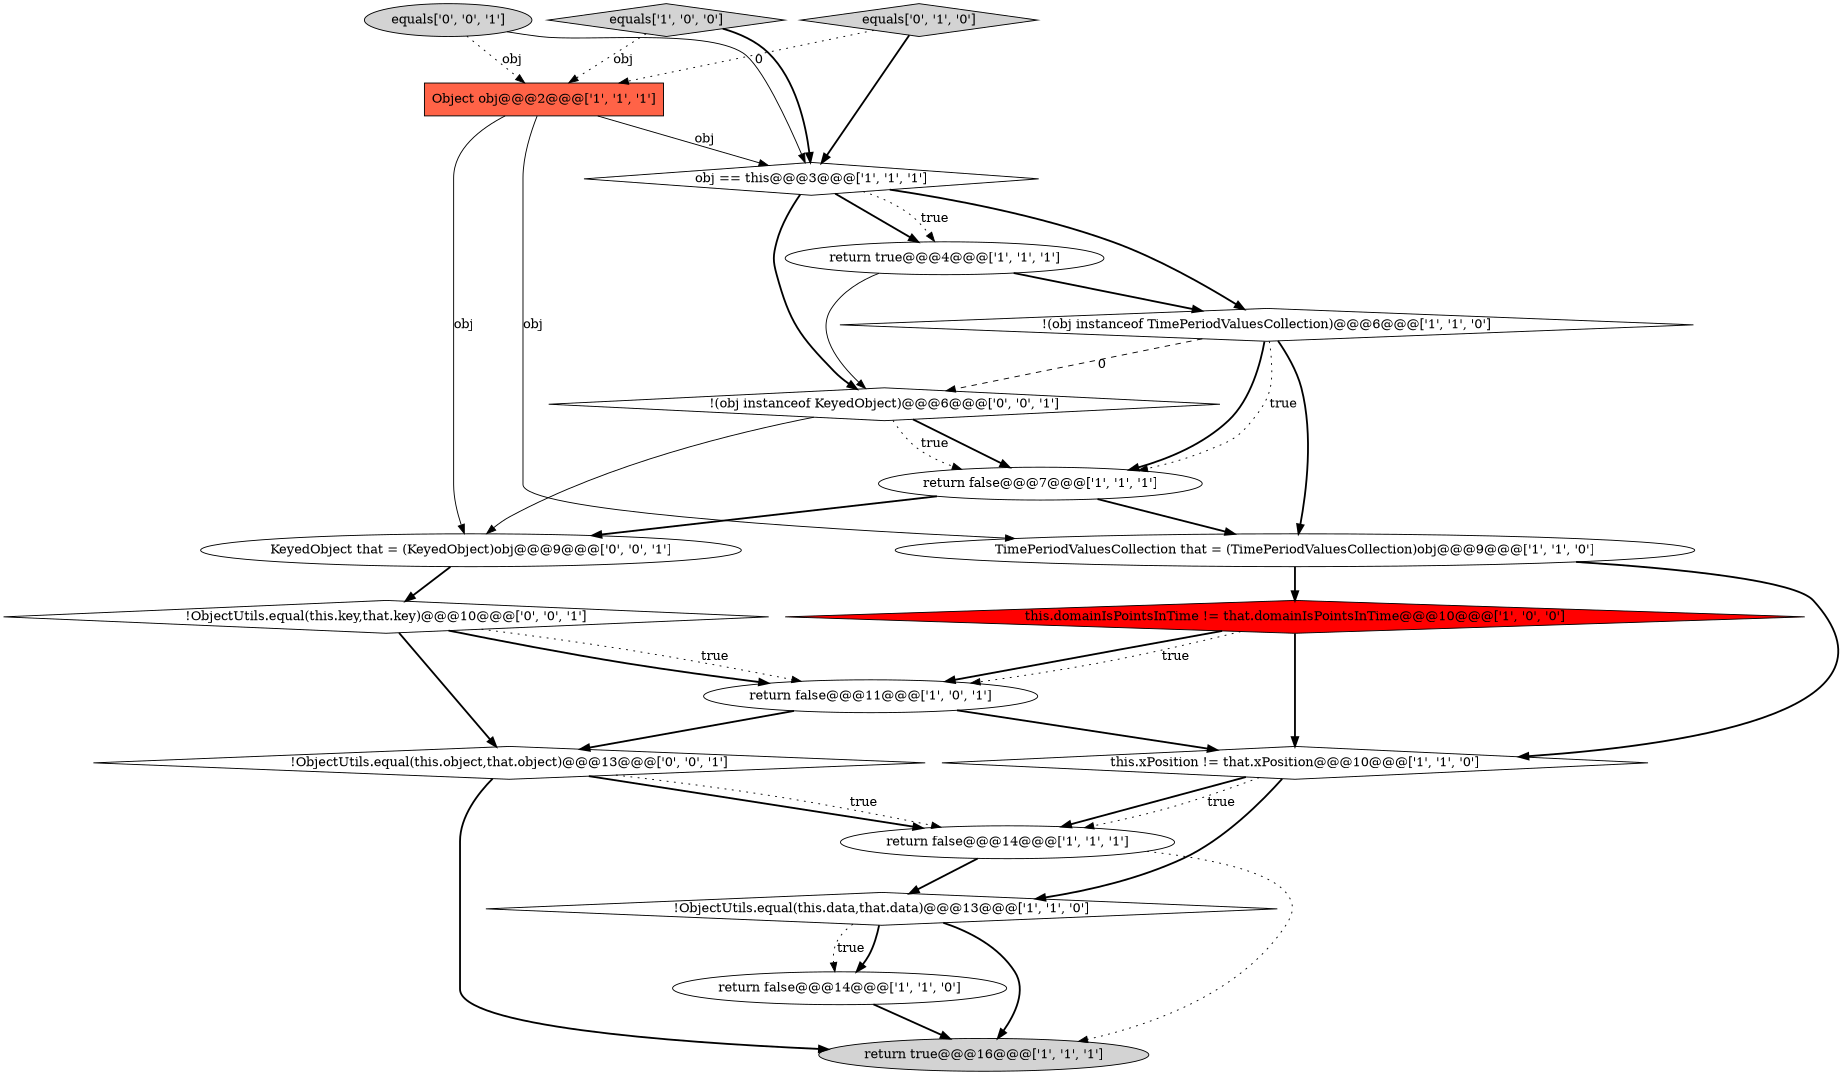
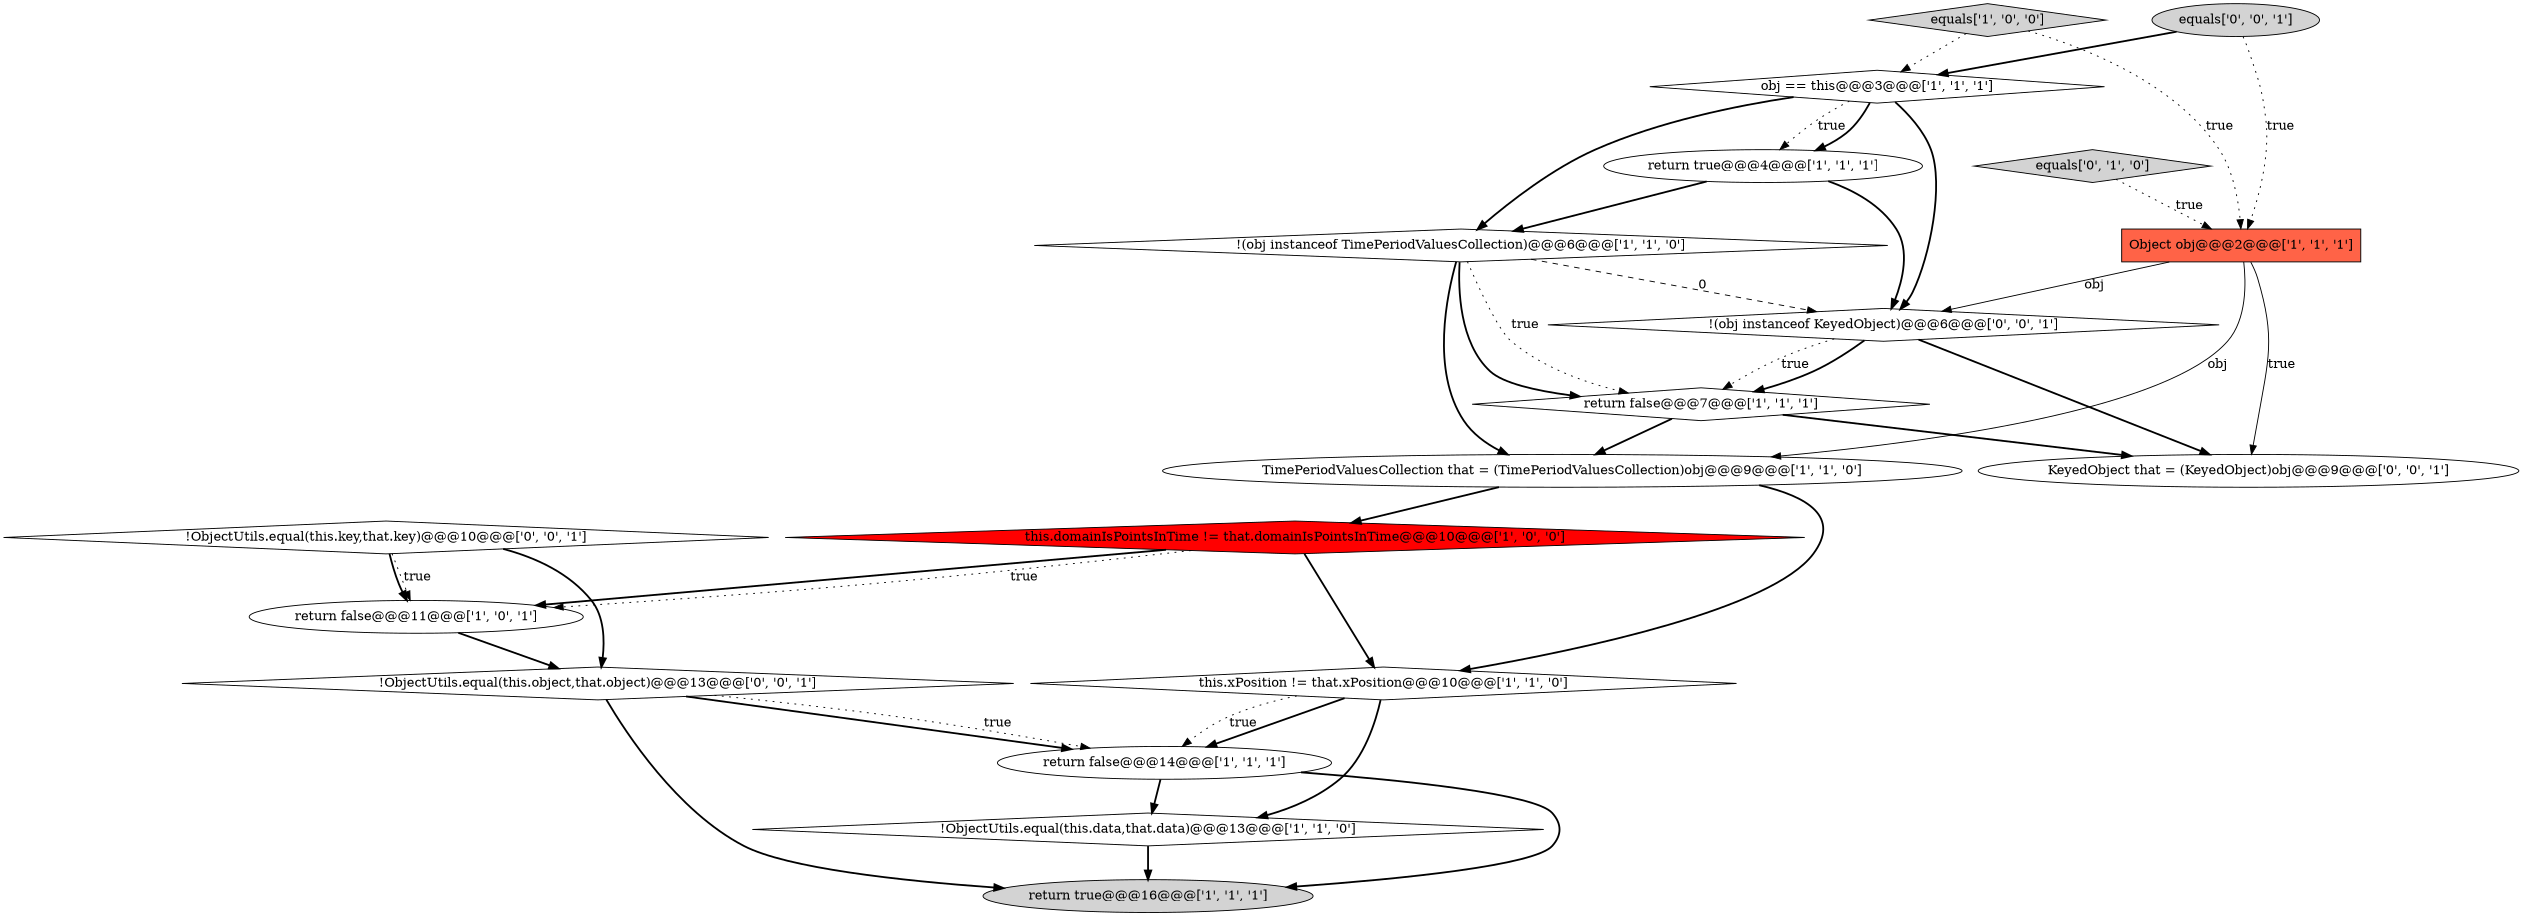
edge "equals['0', '0', '1']" -> "obj == this@@@3@@@['1', '1', '1']": style solid -> bold
edge "equals['0', '0', '1']" -> "Object obj@@@2@@@['1', '1', '1']": label "obj" -> "true"
edge "equals['1', '0', '0']" -> "Object obj@@@2@@@['1', '1', '1']": label "obj" -> "true"
edge "equals['0', '1', '0']" -> "Object obj@@@2@@@['1', '1', '1']": label "0" -> "true"
edge "equals['1', '0', '0']" -> "obj == this@@@3@@@['1', '1', '1']": style bold -> dotted
edge "equals['0', '1', '0']" -> "obj == this@@@3@@@['1', '1', '1']": removed
edge "Object obj@@@2@@@['1', '1', '1']" -> "obj == this@@@3@@@['1', '1', '1']": now "Object obj@@@2@@@['1', '1', '1']" -> "!(obj instanceof KeyedObject)@@@6@@@['0', '0', '1']"
edge "return true@@@4@@@['1', '1', '1']" -> "!(obj instanceof KeyedObject)@@@6@@@['0', '0', '1']": style solid -> bold
edge "Object obj@@@2@@@['1', '1', '1']" -> "KeyedObject that = (KeyedObject)obj@@@9@@@['0', '0', '1']": label "obj" -> "true"
edge "!(obj instanceof KeyedObject)@@@6@@@['0', '0', '1']" -> "KeyedObject that = (KeyedObject)obj@@@9@@@['0', '0', '1']": style solid -> bold
node "return false@@@7@@@['1', '1', '1']": shape ellipse -> diamond
edge "KeyedObject that = (KeyedObject)obj@@@9@@@['0', '0', '1']" -> "!ObjectUtils.equal(this.key,that.key)@@@10@@@['0', '0', '1']": removed
edge "return false@@@11@@@['1', '0', '1']" -> "this.xPosition != that.xPosition@@@10@@@['1', '1', '0']": removed
edge "return false@@@14@@@['1', '1', '1']" -> "return true@@@16@@@['1', '1', '1']": style dotted -> bold
node "return false@@@14@@@['1', '1', '0']": removed
